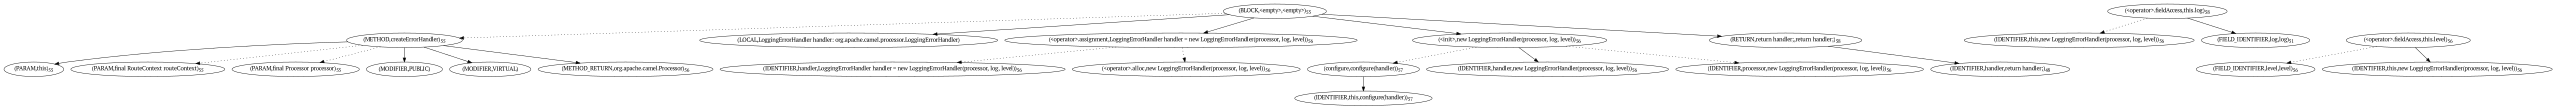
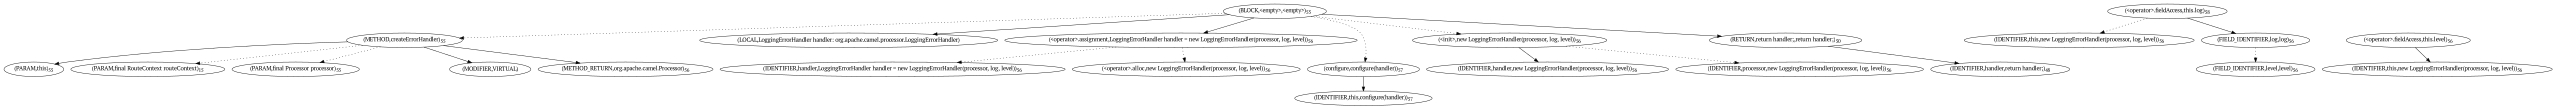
edge "(BLOCK,<empty>,<empty>)" -> "(<init>,new LoggingErrorHandler(processor, log, level))": style solid -> dotted
node "(RETURN,return handler;,return handler;)": text "58" -> "50"
node "(FIELD_IDENTIFIER,log,log)": text "51" -> "56"
edge "(<operator>.fieldAccess,this.level)" -> "(FIELD_IDENTIFIER,level,level)": now "(FIELD_IDENTIFIER,log,log)" -> "(FIELD_IDENTIFIER,level,level)"
edge "(<init>,new LoggingErrorHandler(processor, log, level))" -> "(configure,configure(handler))": now "(BLOCK,<empty>,<empty>)" -> "(configure,configure(handler))"
node "(PARAM,final RouteContext routeContext)": text "55" -> "15"
node "(MODIFIER,PUBLIC)": removed
